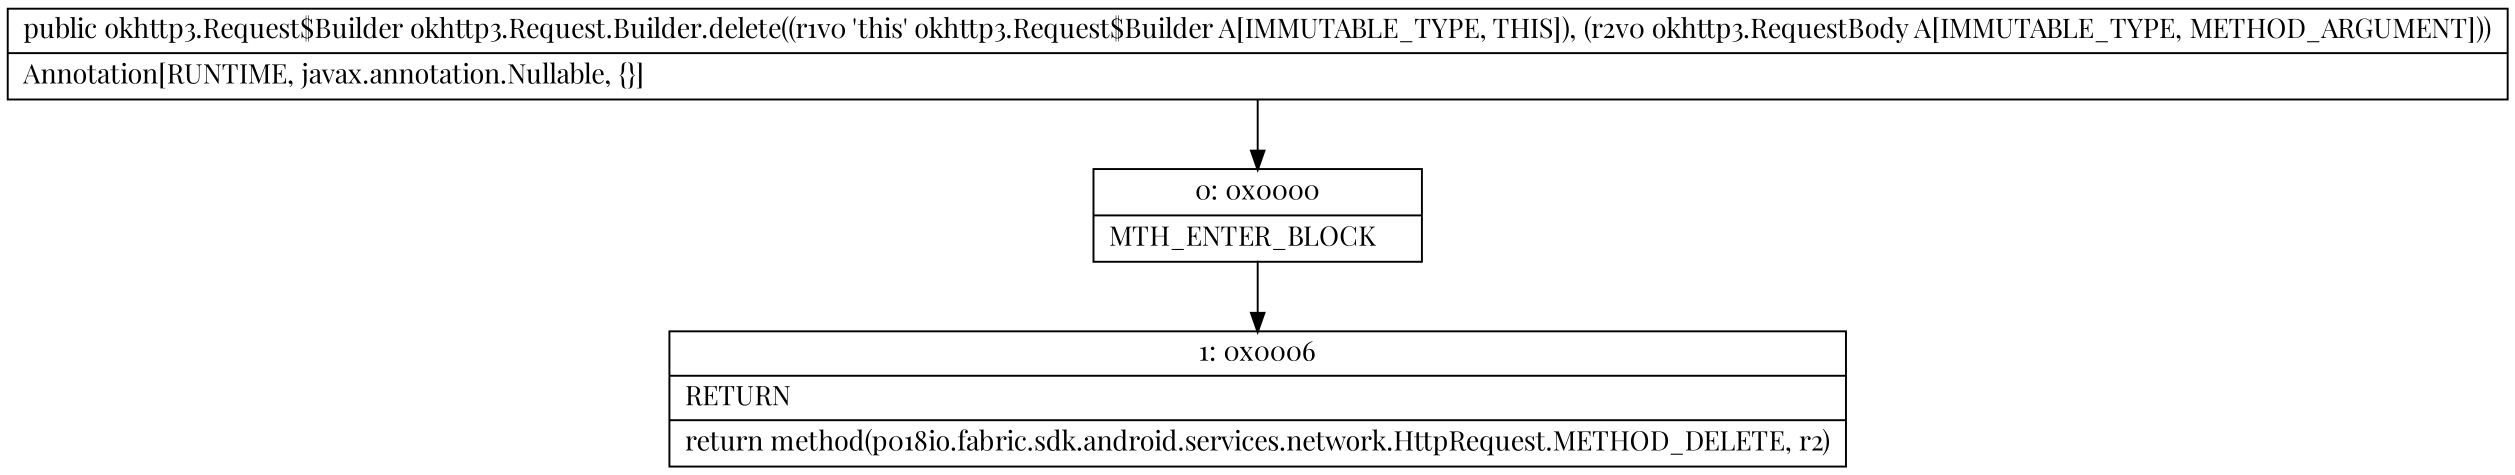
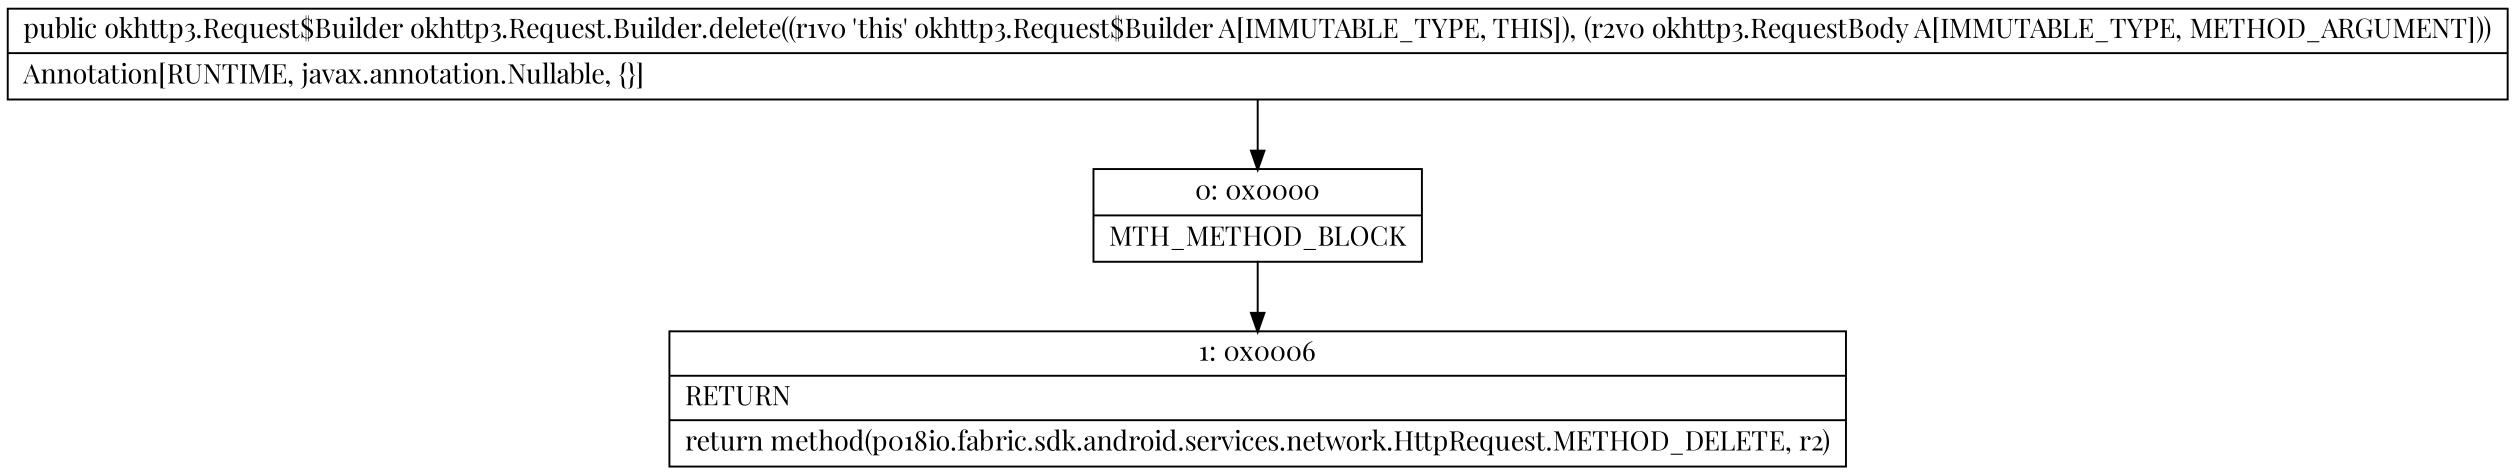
node "0: 0x0000": text "MTH_ENTER_BLOCK" -> "MTH_METHOD_BLOCK"
